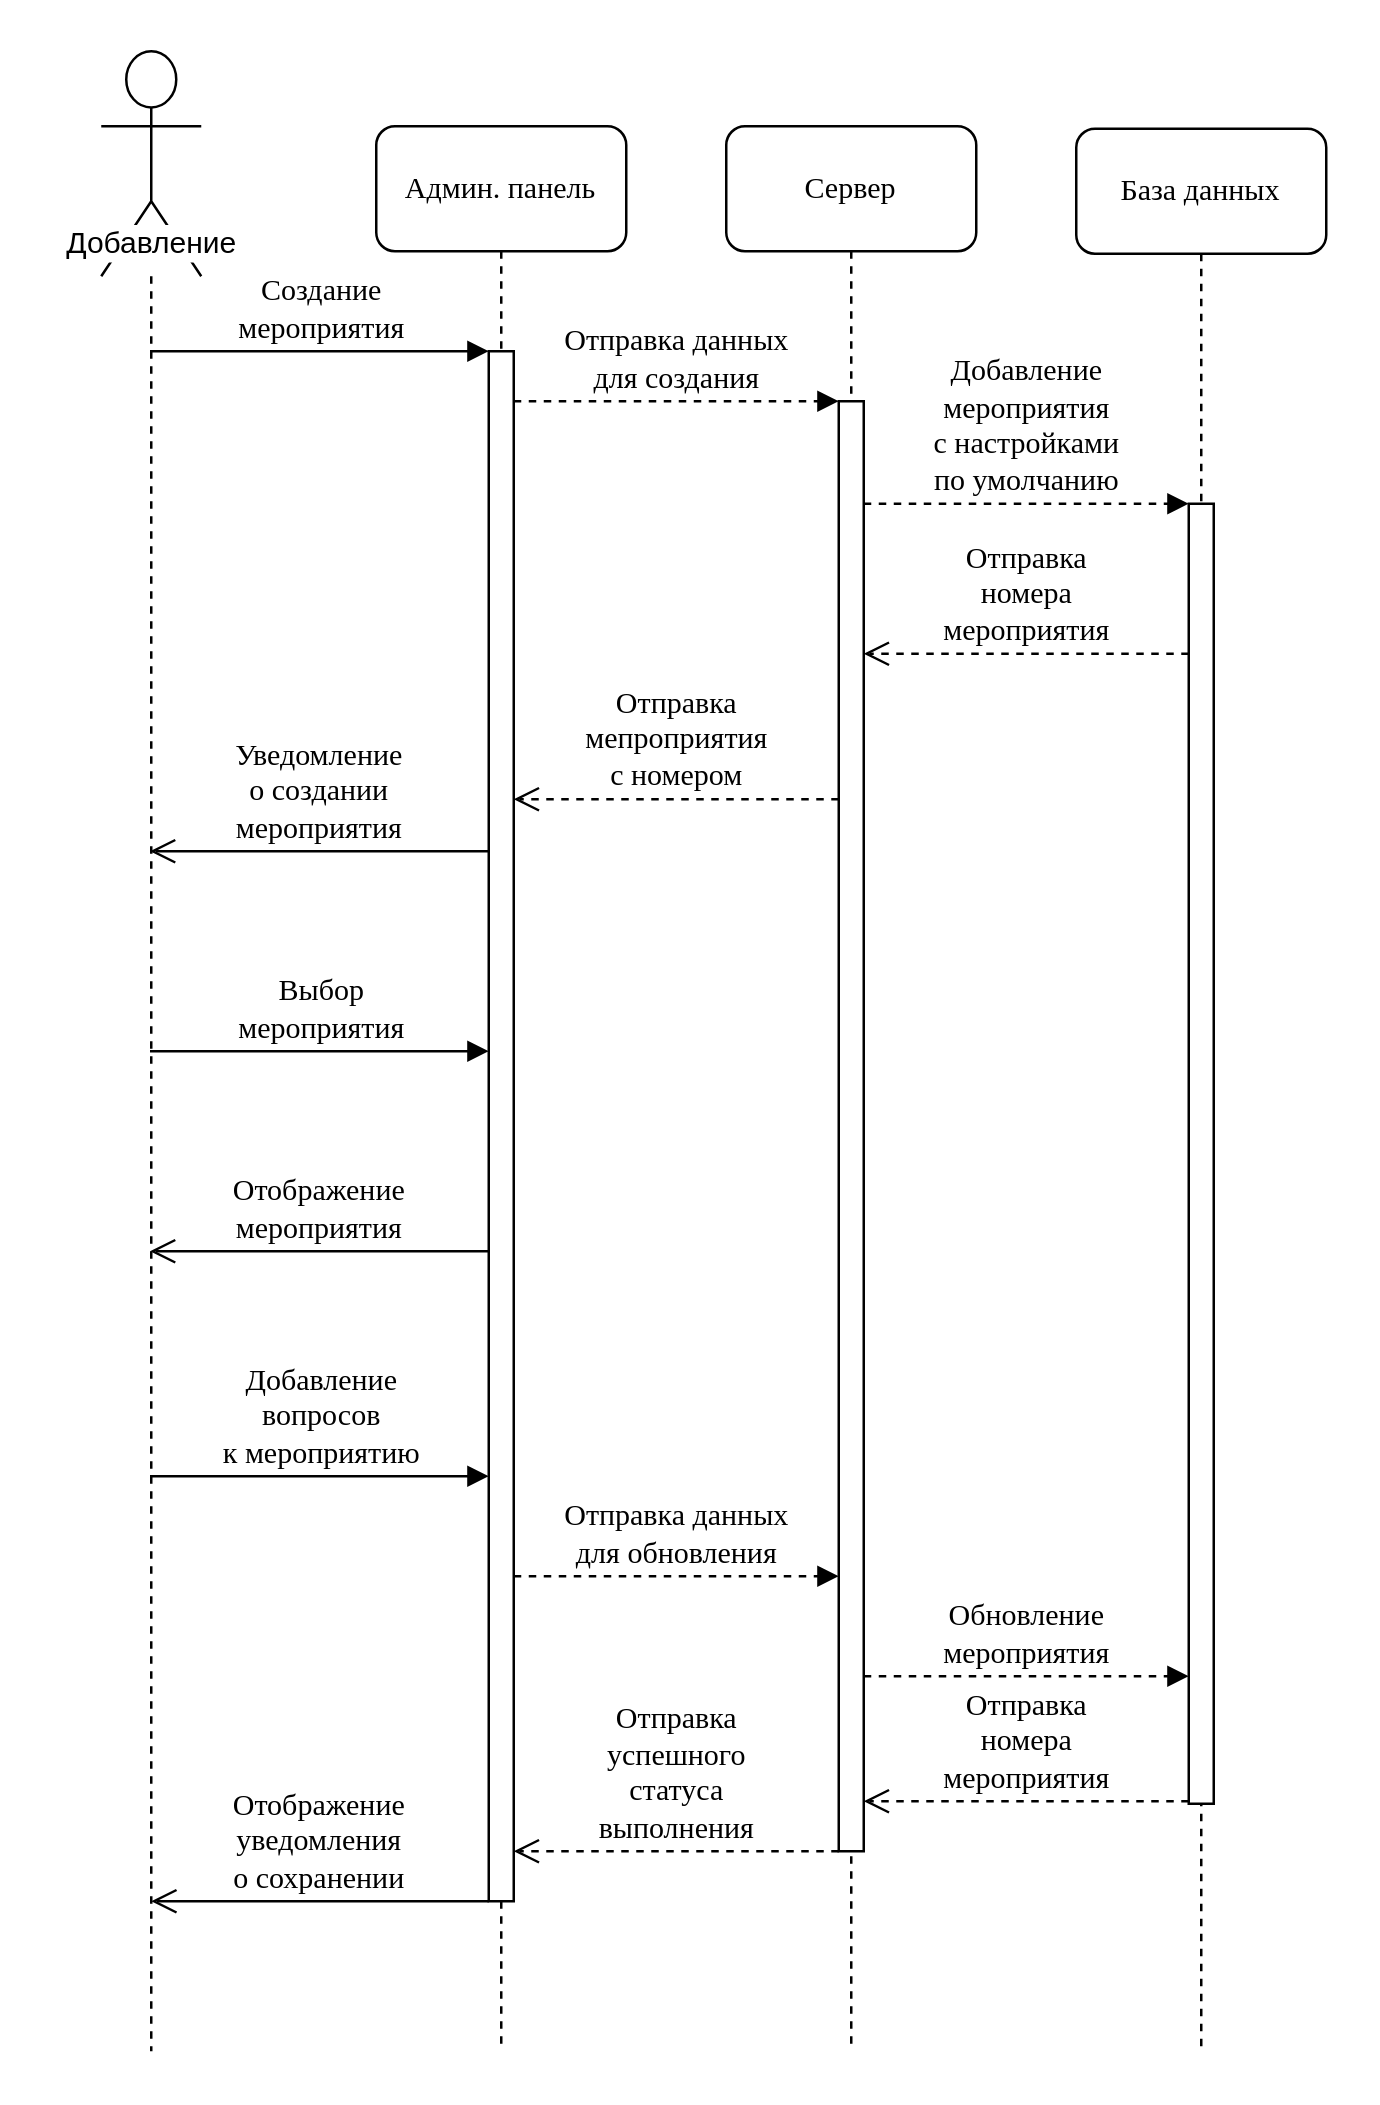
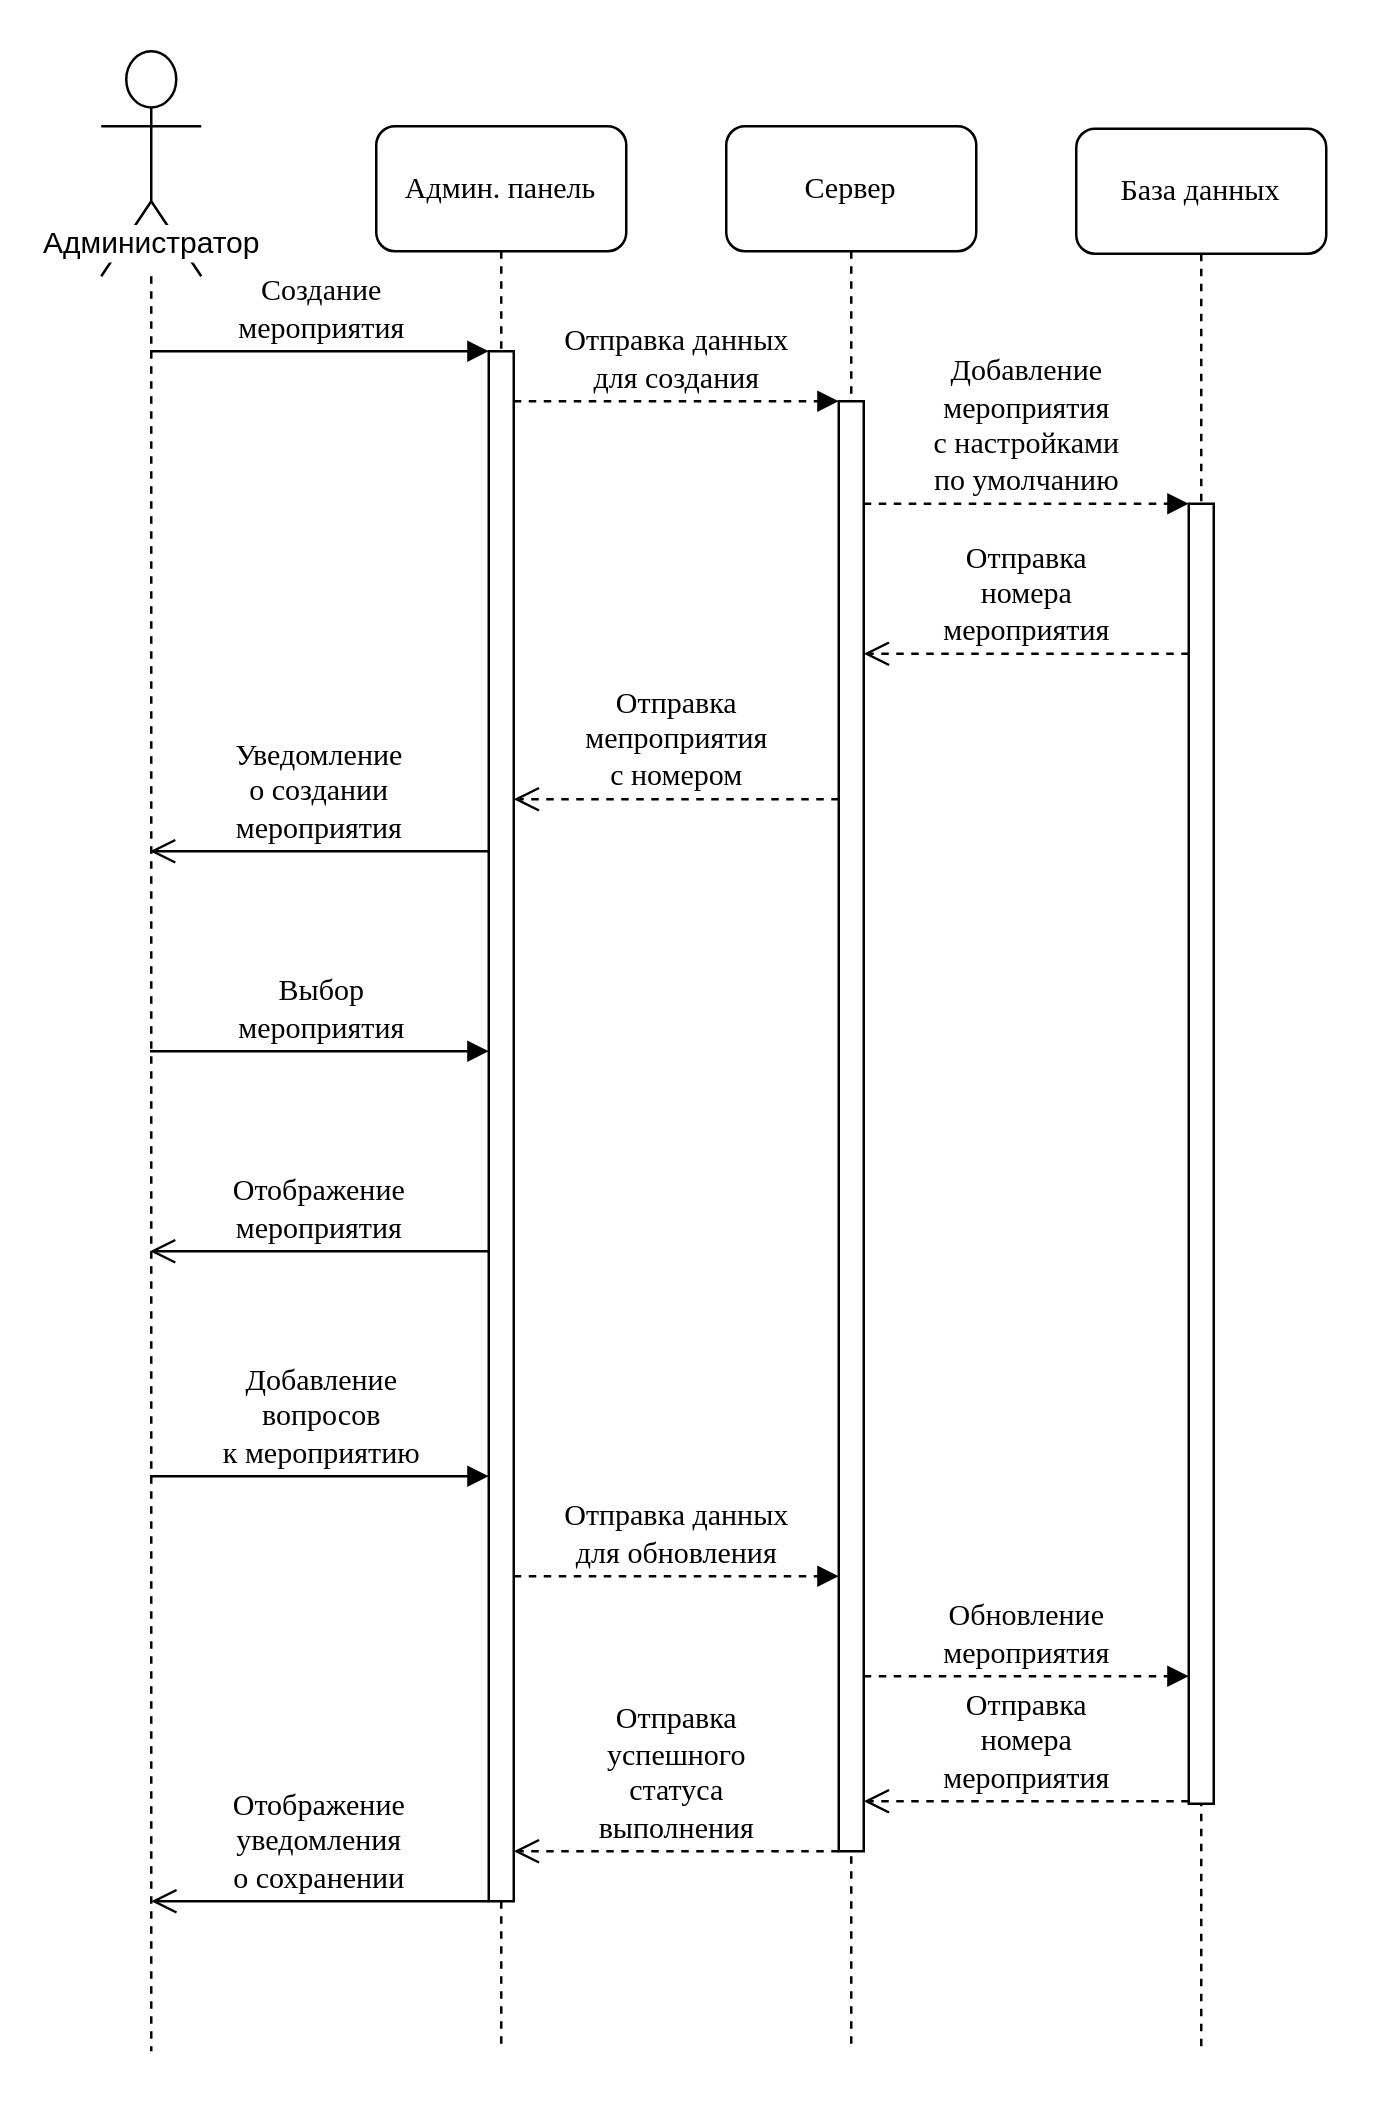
node "Добавление": label "Добавление" -> "Администратор"
